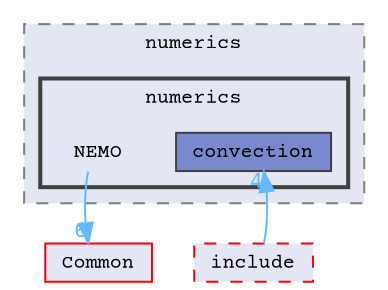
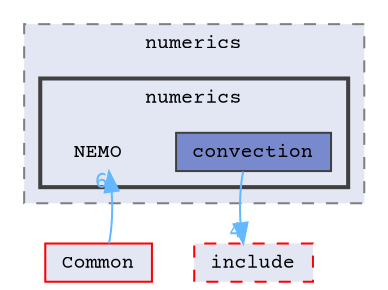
edge "NEMO" -> "Common": reversed
edge "include" -> "convection": reversed
